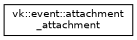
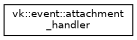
node "vk::event::attachment _attachment": label "vk::event::attachment _attachment" -> "vk::event::attachment _handler"
